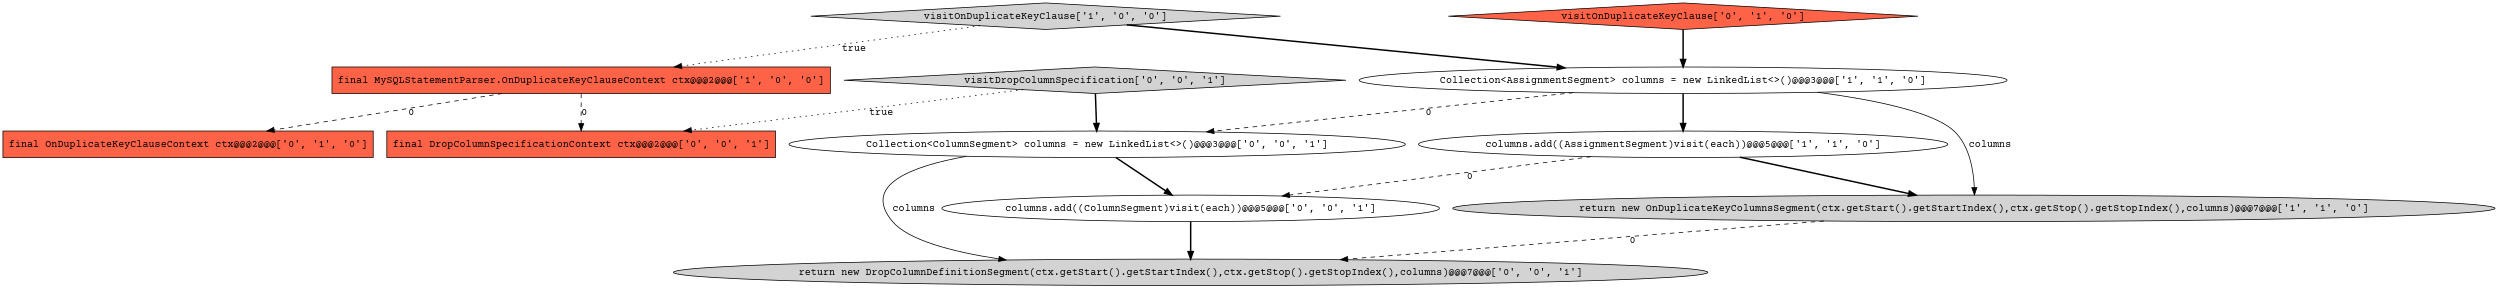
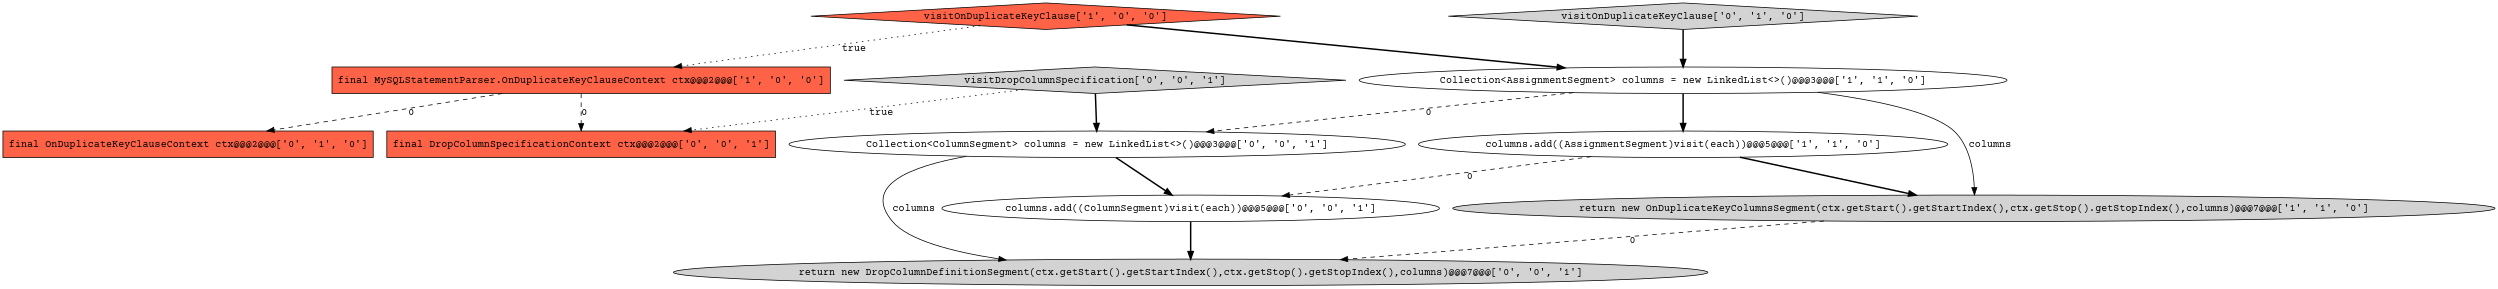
node "visitOnDuplicateKeyClause['1', '0', '0']": fillcolor lightgray -> tomato
node "visitOnDuplicateKeyClause['0', '1', '0']": fillcolor tomato -> lightgray
